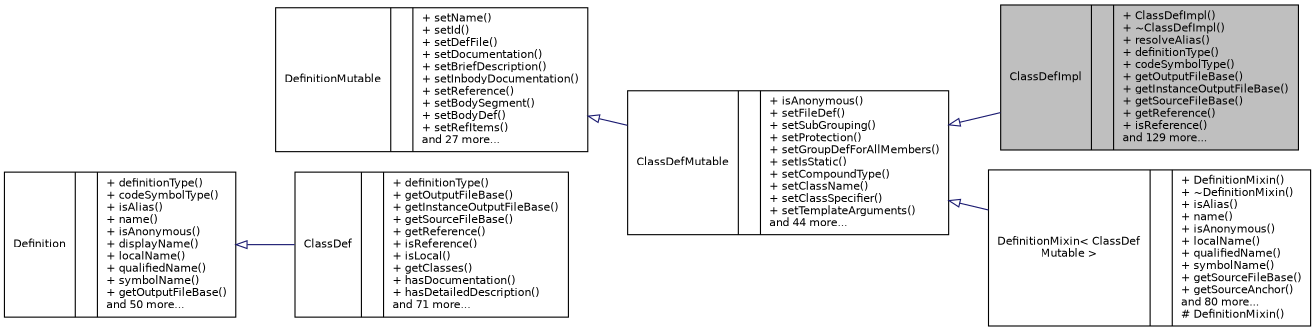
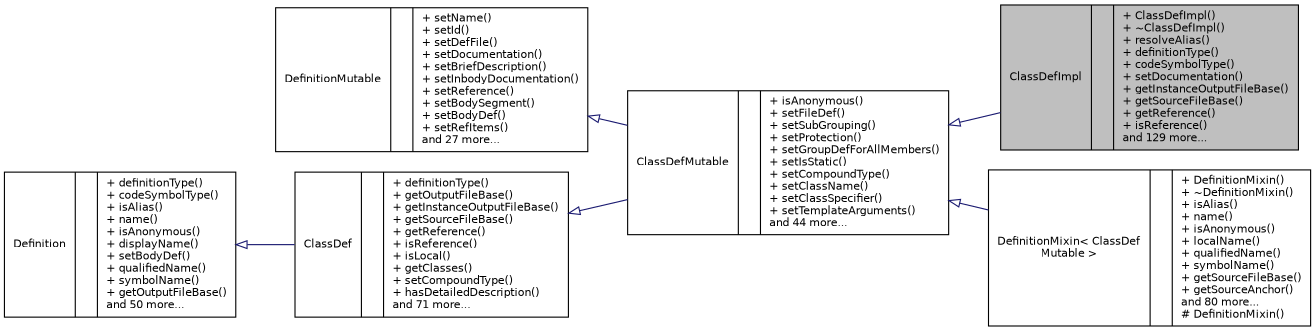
node "ClassDefImpl": text "+ getOutputFileBase()" -> "+ setDocumentation()"
edge "ClassDefMutable" -> "ClassDef": added
node "Definition": text "+ localName()" -> "+ setBodyDef()"
node "ClassDef": text "+ hasDocumentation()" -> "+ setCompoundType()"
